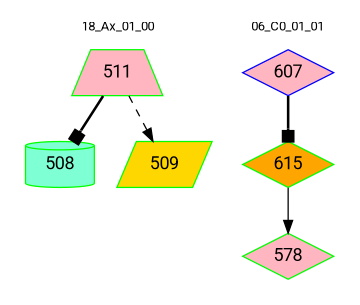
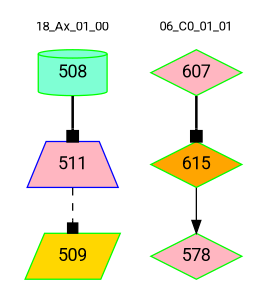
node "511": color green -> blue
node "607": color blue -> green
edge "511" -> "508": reversed
edge "511" -> "509": arrowhead normal -> box
